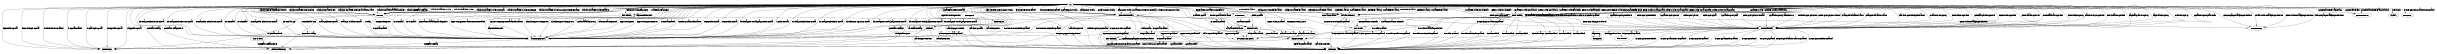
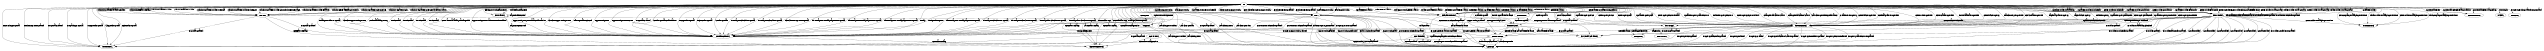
node "OPPORTUNITIES": label "OPPORTUNITIES" -> "DEV"
node "REQUESTS": removed
